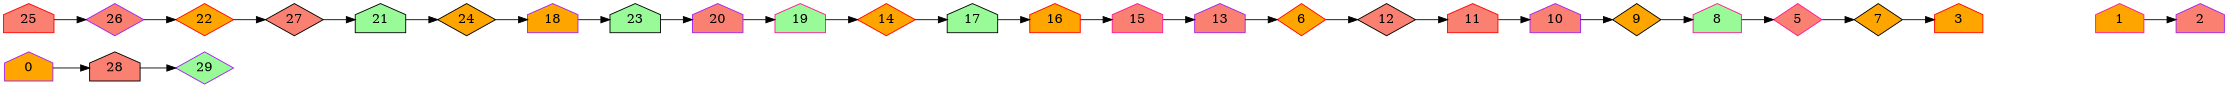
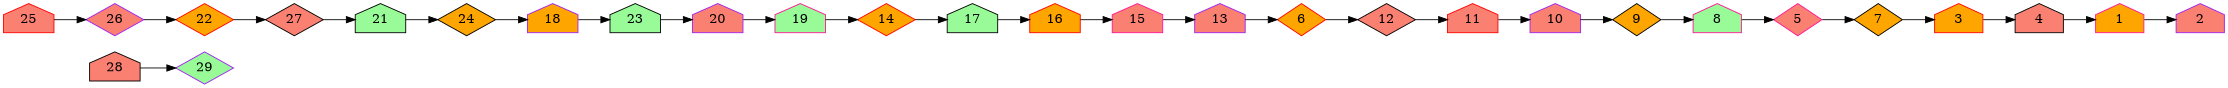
node "4": added
node "0": removed
